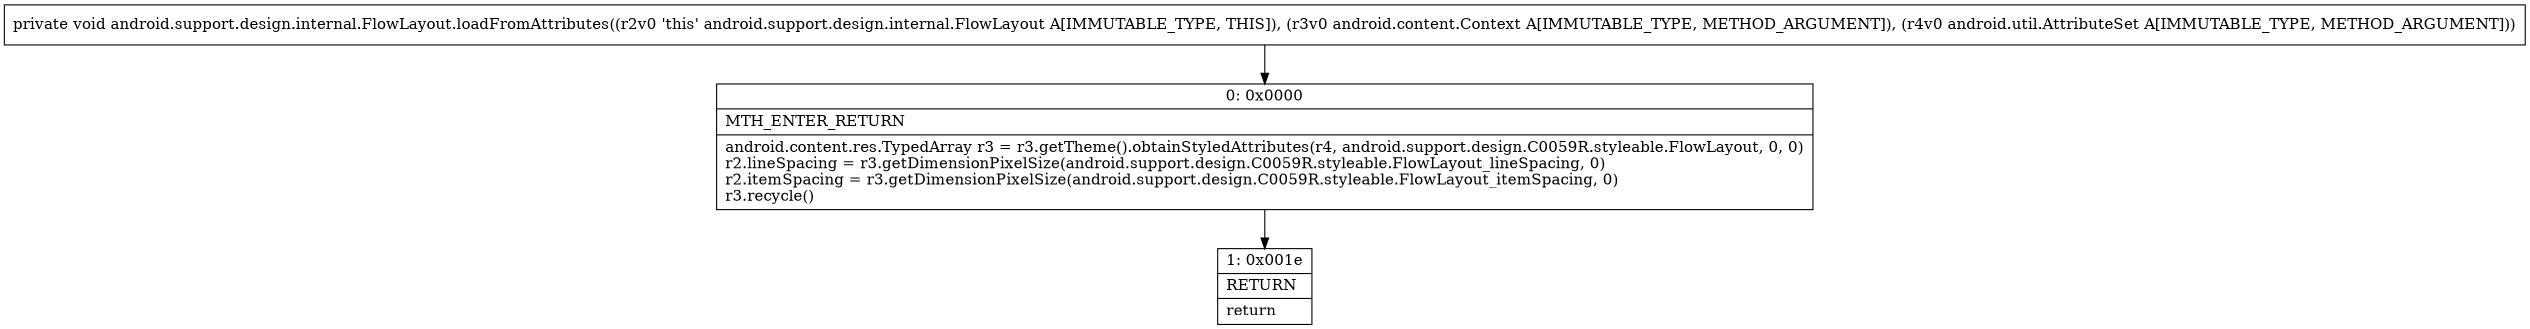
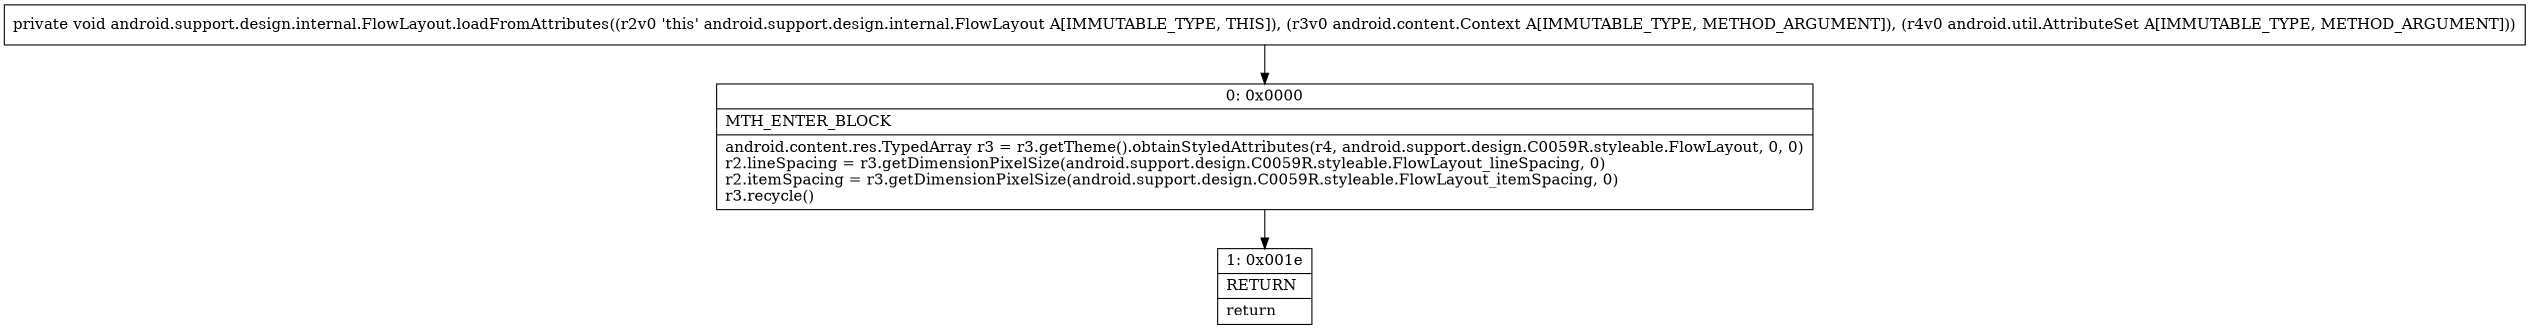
node "0: 0x0000": text "MTH_ENTER_RETURN" -> "MTH_ENTER_BLOCK"
